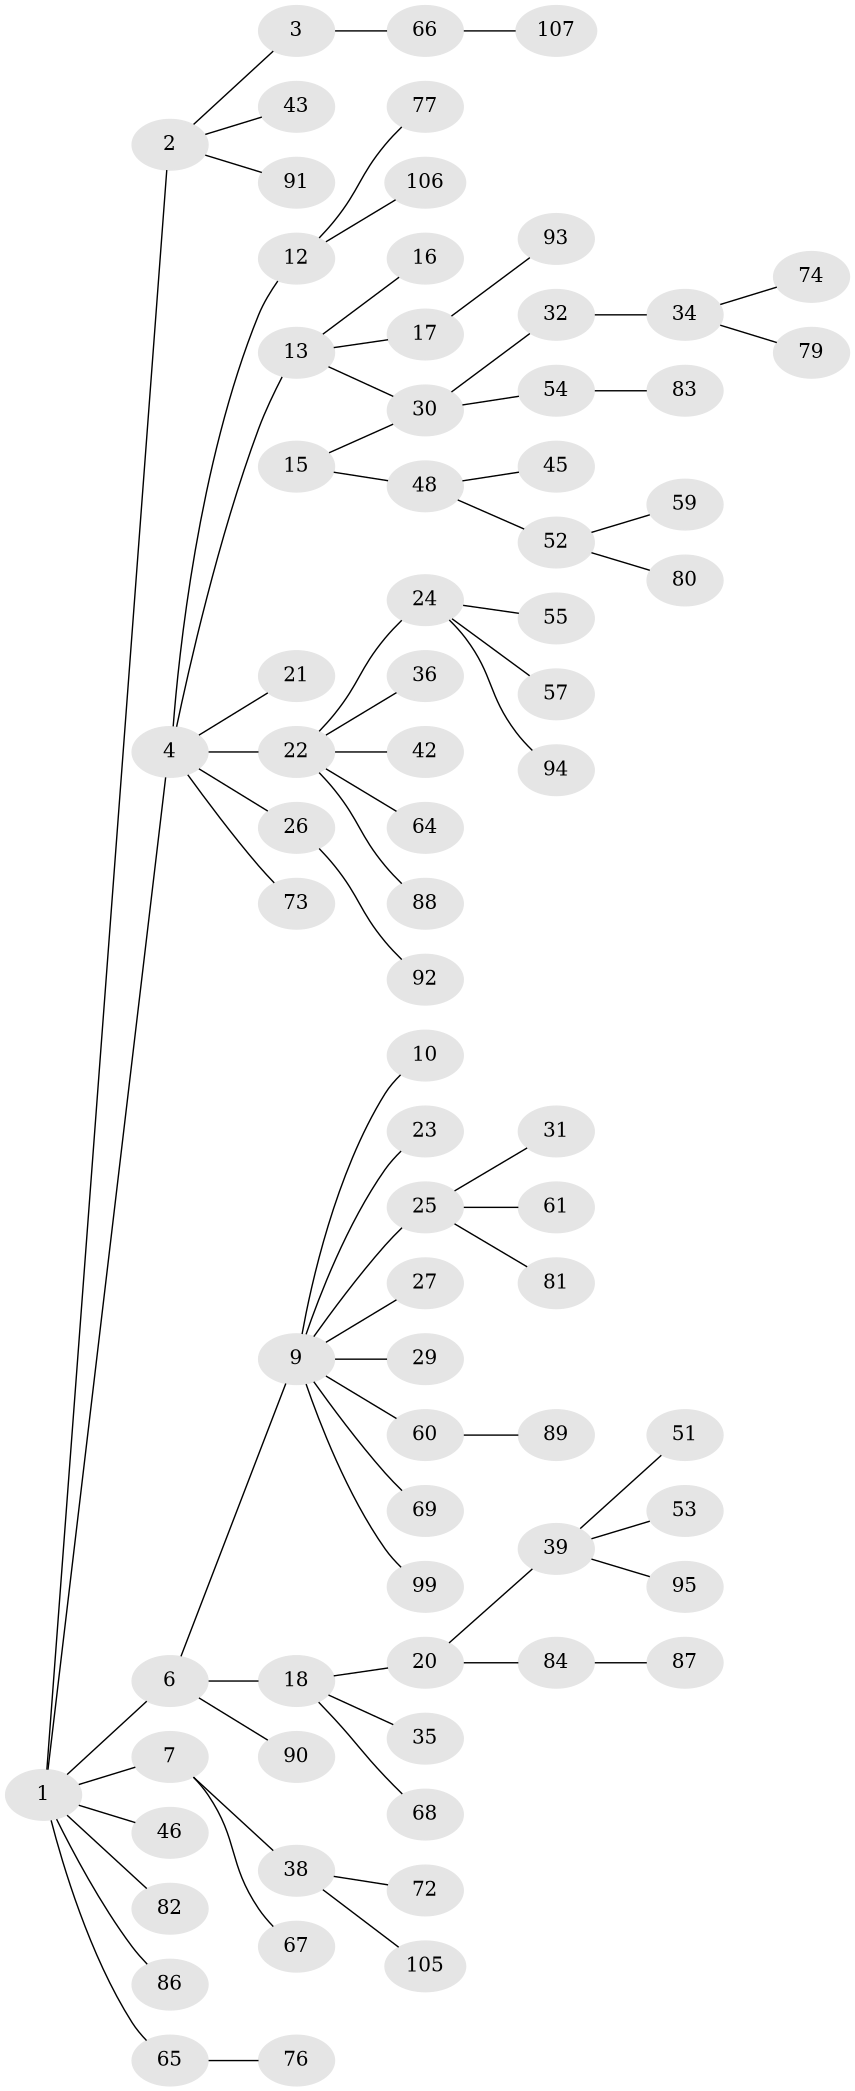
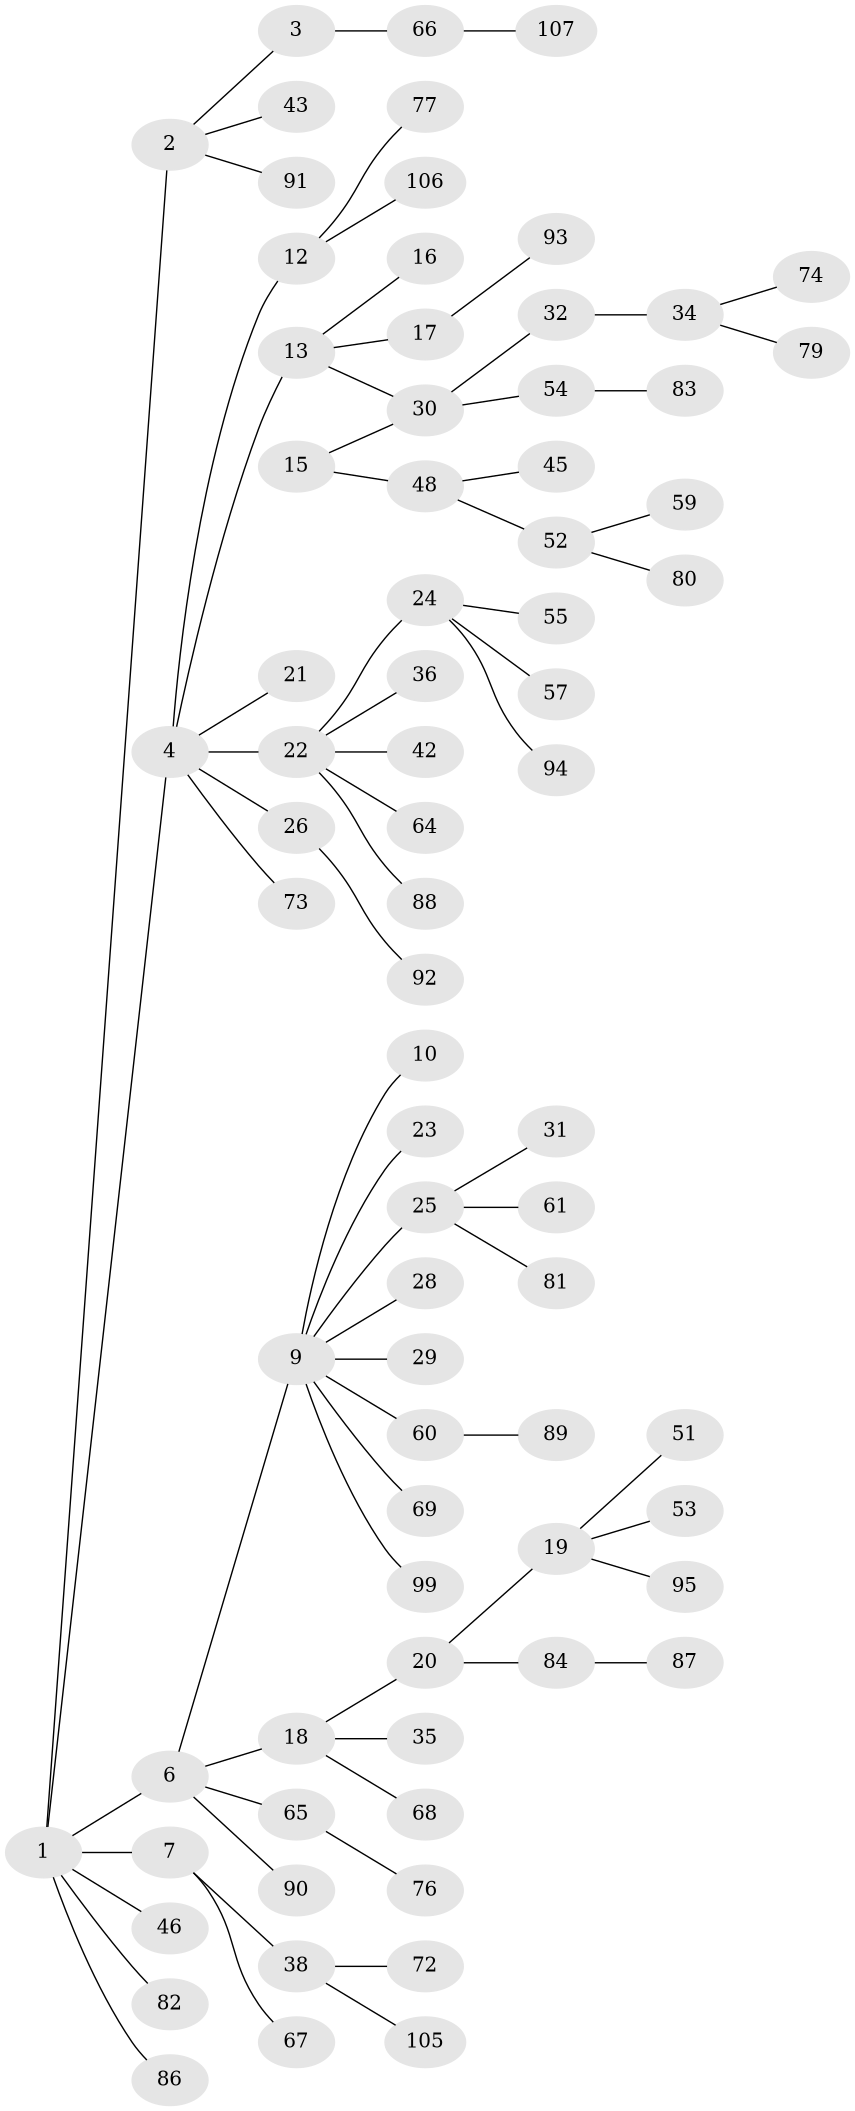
node "27": label "27" -> "28"
node "39": label "39" -> "19"
edge "1" -- "65": now "6" -- "65"
